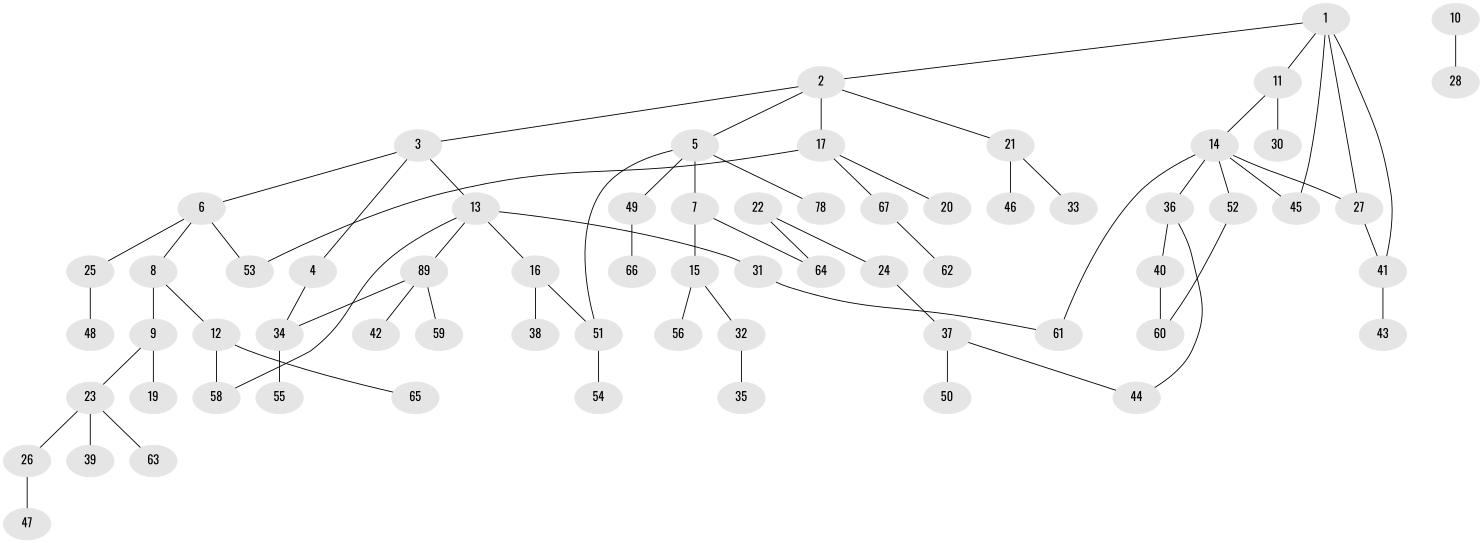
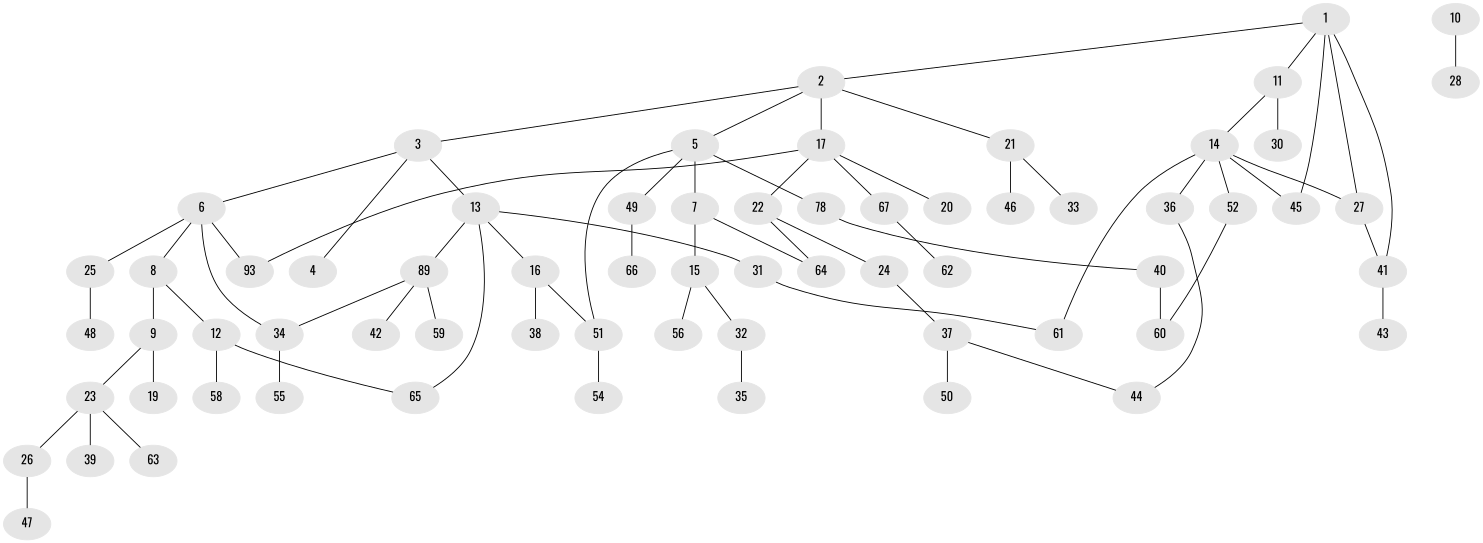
edge "17" -- "22": added
edge "36" -- "40": now "78" -- "40"
node "53": label "53" -> "93"
edge "4" -- "34": now "6" -- "34"
edge "13" -- "58": now "13" -- "65"
